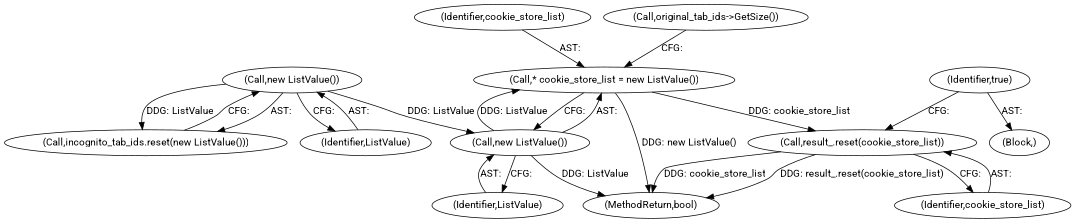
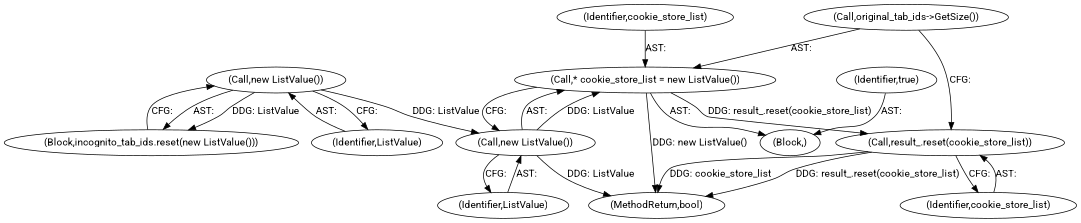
edge "(Call,original_tab_ids->GetSize())" -> "(Call,* cookie_store_list = new ListValue())": label "CFG: " -> "AST: "
edge "(Identifier,true)" -> "(Call,result_.reset(cookie_store_list))": now "(Call,original_tab_ids->GetSize())" -> "(Call,result_.reset(cookie_store_list))"
edge "(Call,* cookie_store_list = new ListValue())" -> "(Call,result_.reset(cookie_store_list))": label "DDG: cookie_store_list" -> "DDG: result_.reset(cookie_store_list)"
edge "(Call,* cookie_store_list = new ListValue())" -> "(Block,)": added, label "AST:"
node "(Call,incognito_tab_ids.reset(new ListValue()))": label "(Call,incognito_tab_ids.reset(new ListValue()))" -> "(Block,incognito_tab_ids.reset(new ListValue()))"
